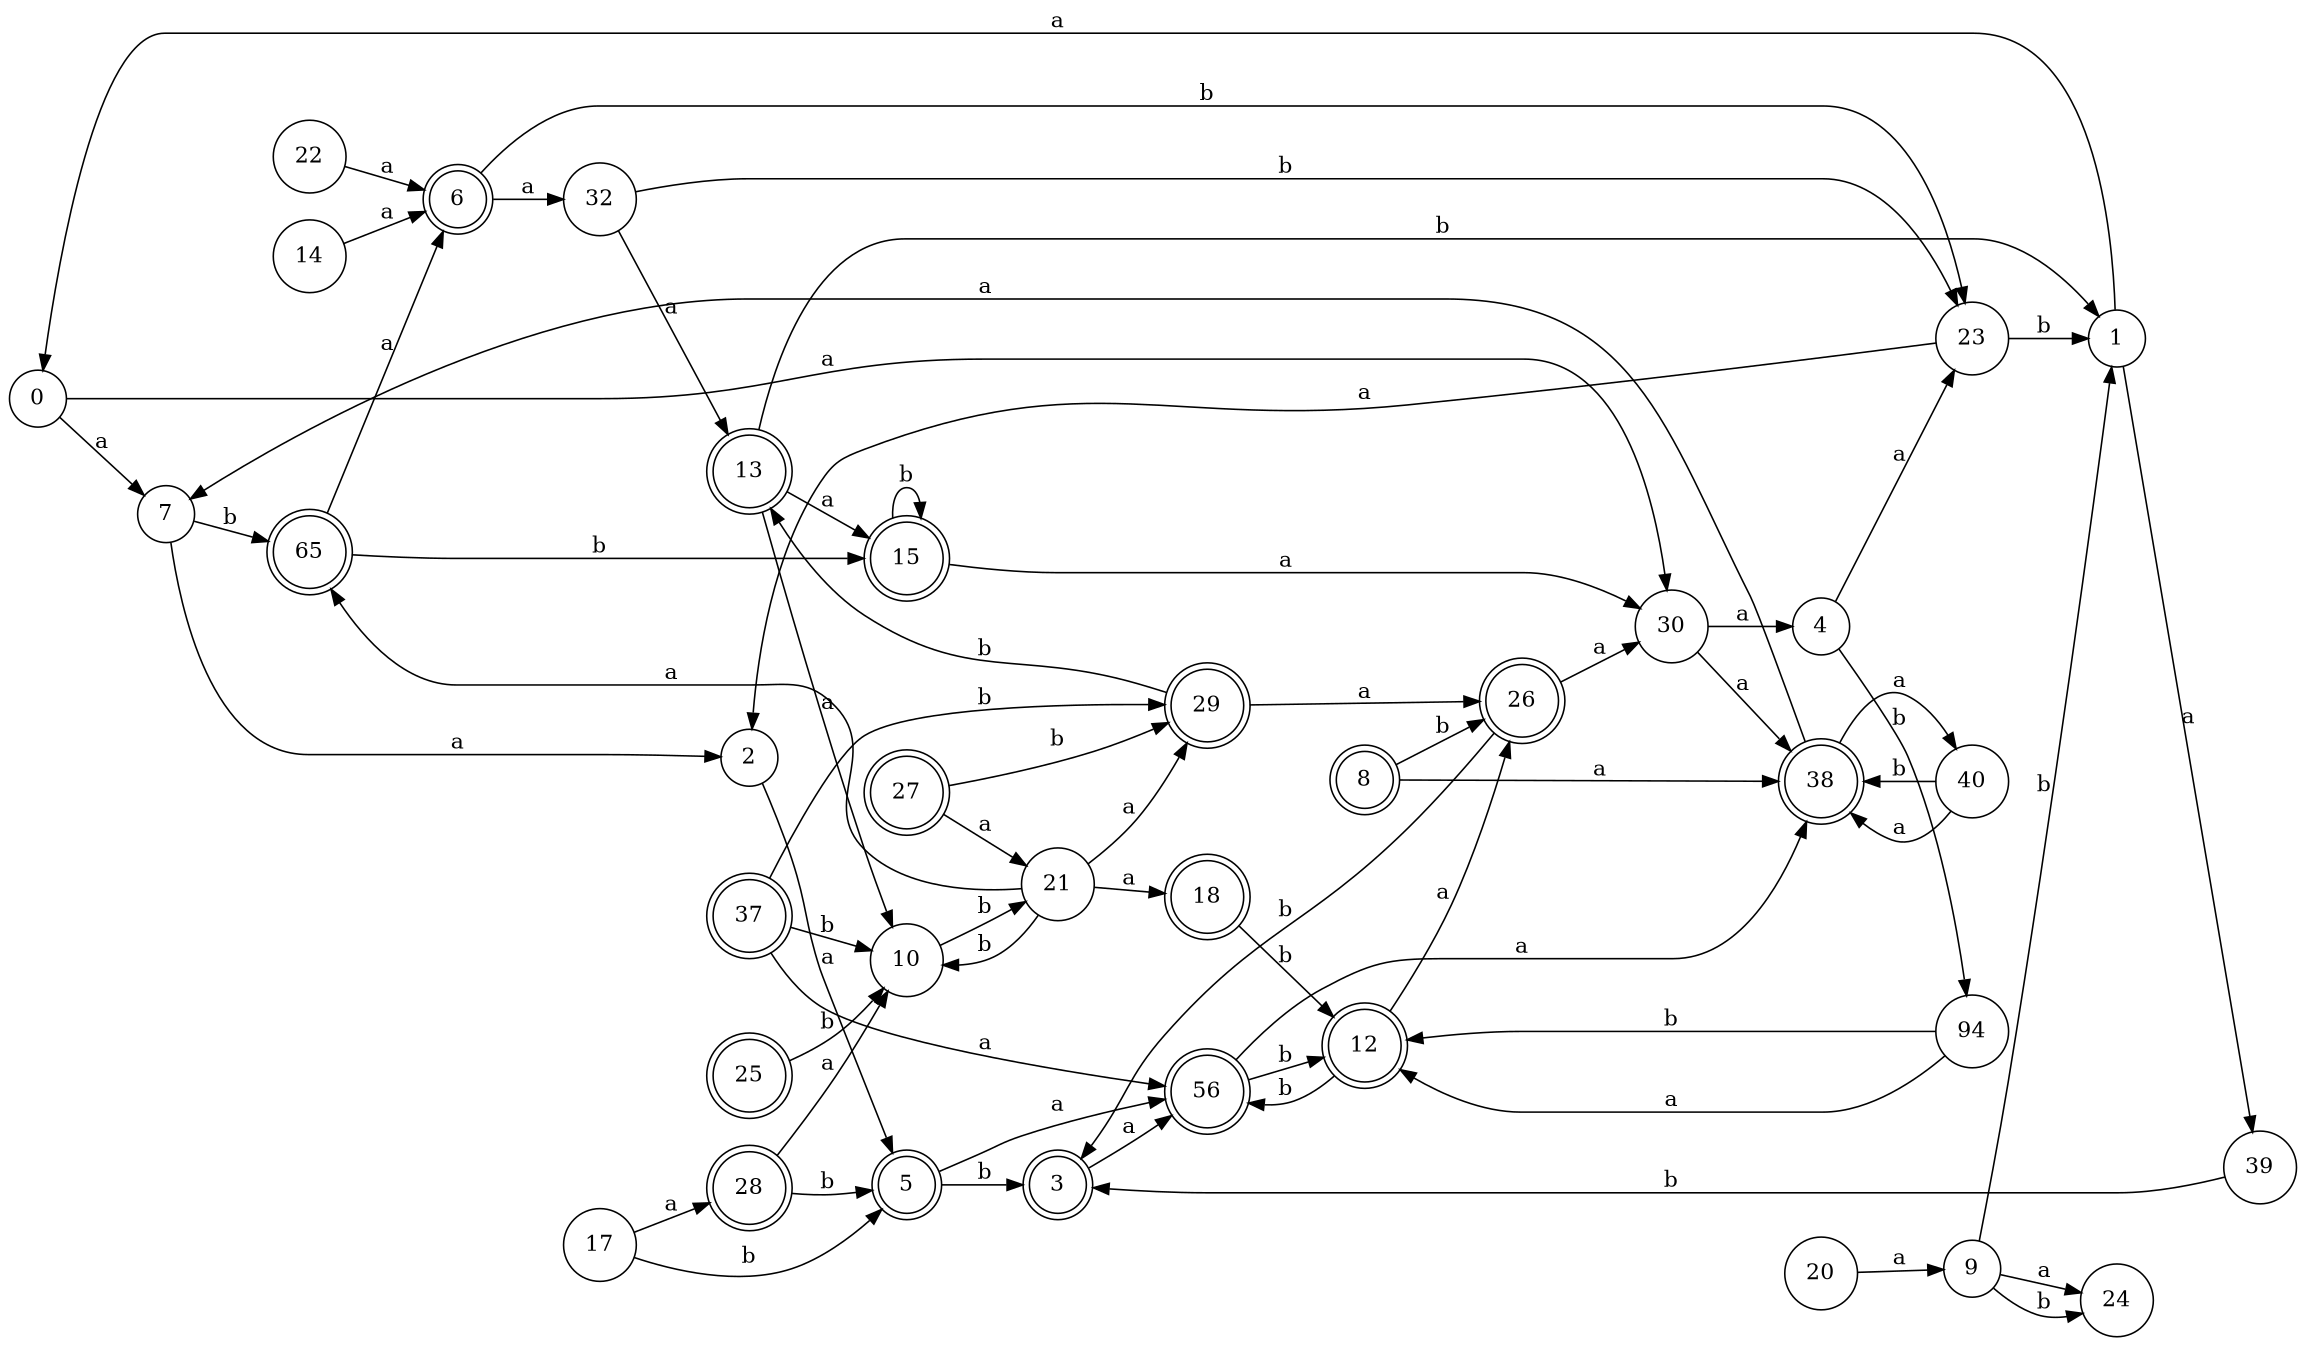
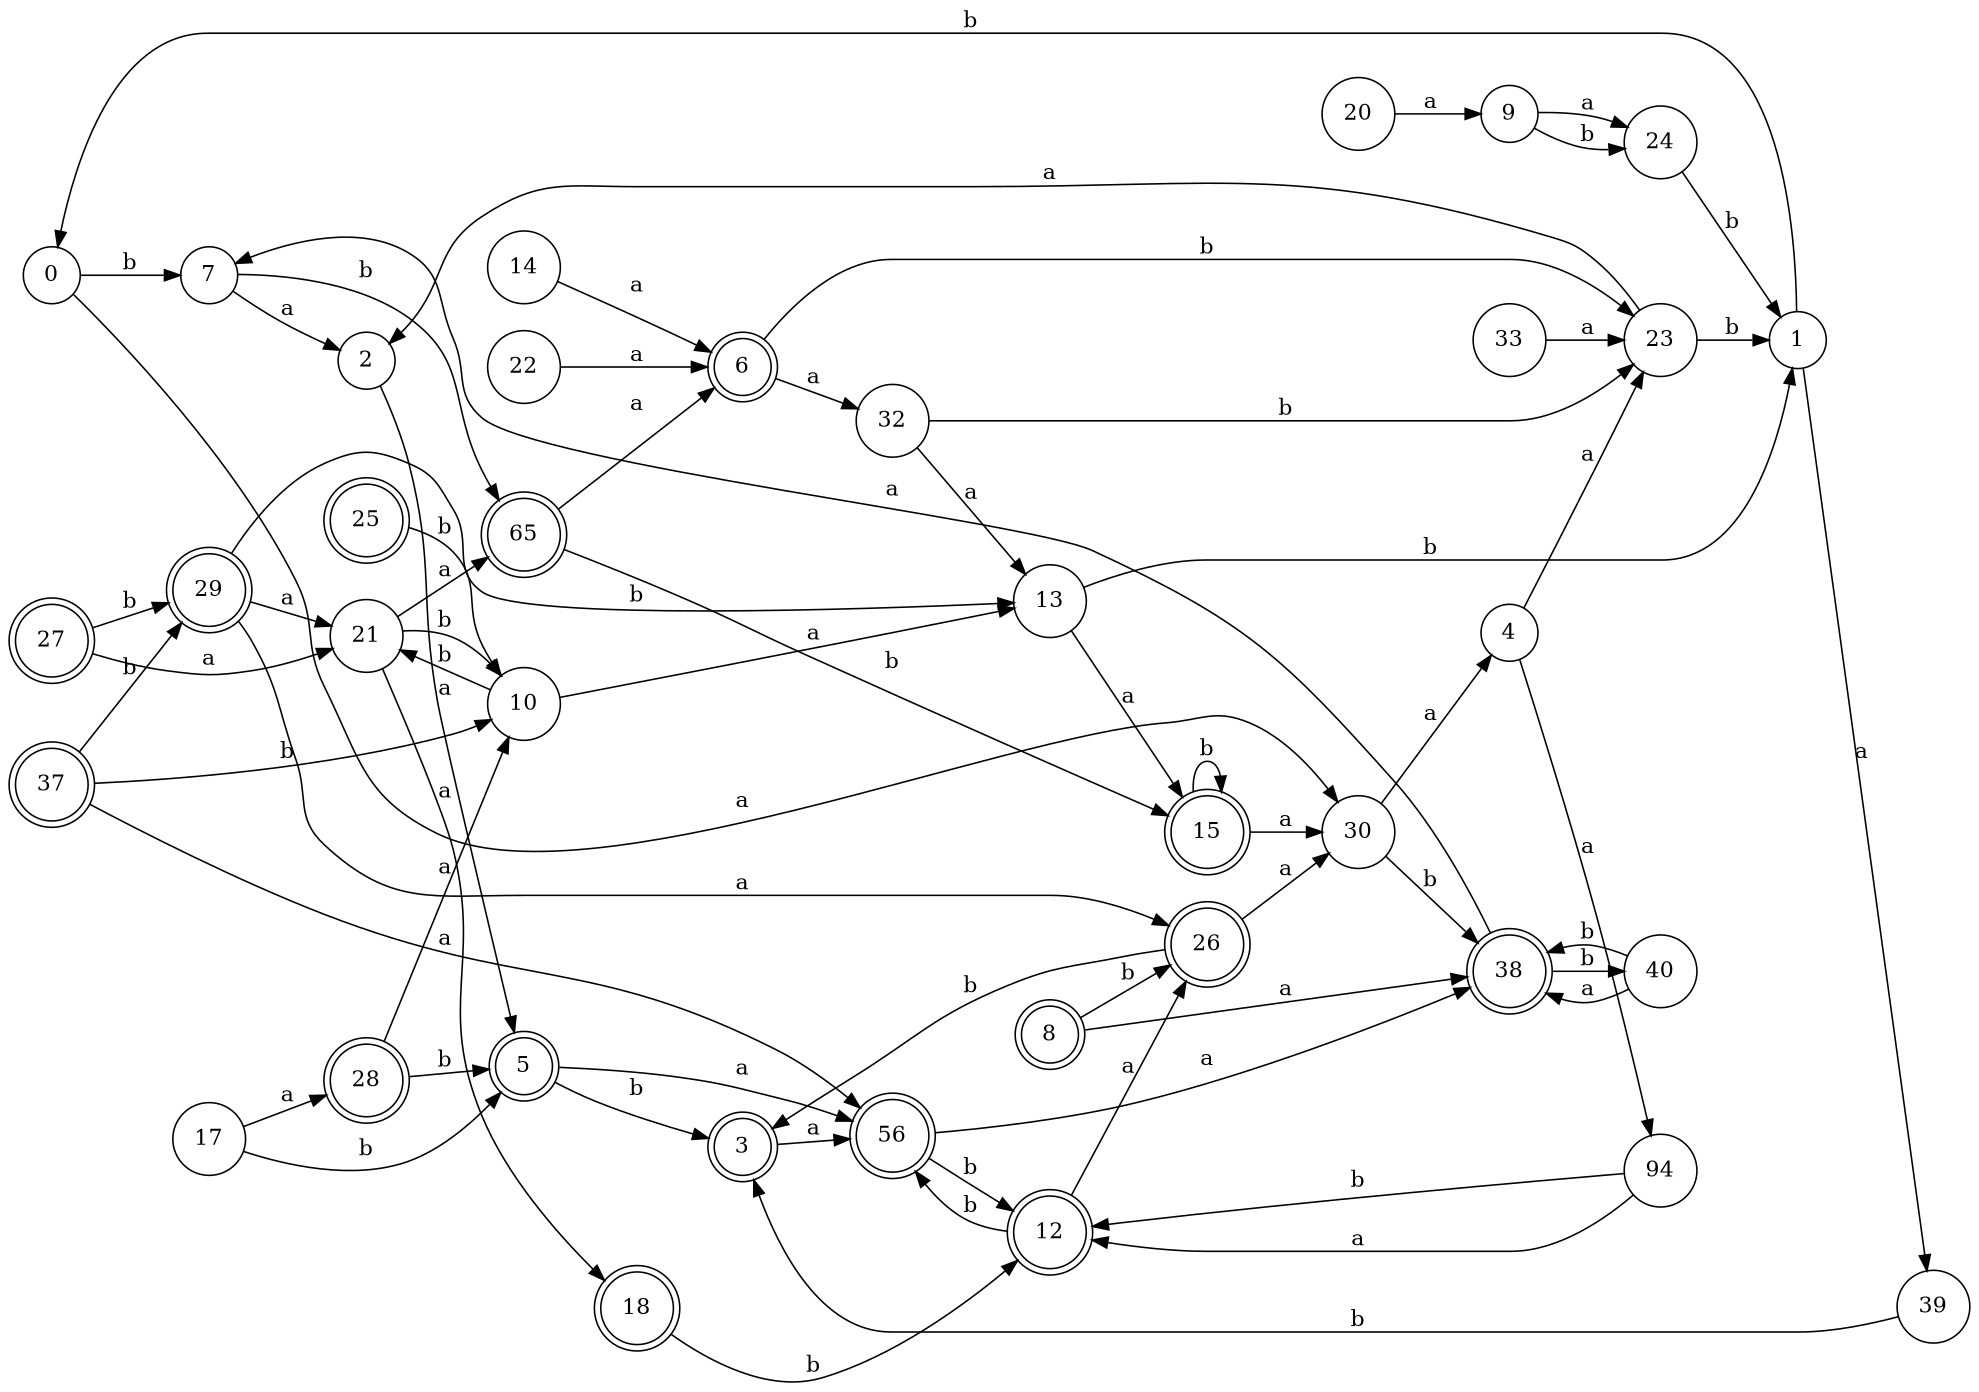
edge "1" -> "0": label "a" -> "b"
node "33": added
edge "0" -> "7": label "a" -> "b"
node "13": shape doublecircle -> circle
edge "38" -> "40": label "a" -> "b"
edge "30" -> "38": label "a" -> "b"
edge "13" -> "10": reversed
edge "4" -> "94": label "b" -> "a"
edge "9" -> "1": now "24" -> "1"
edge "21" -> "29": reversed
